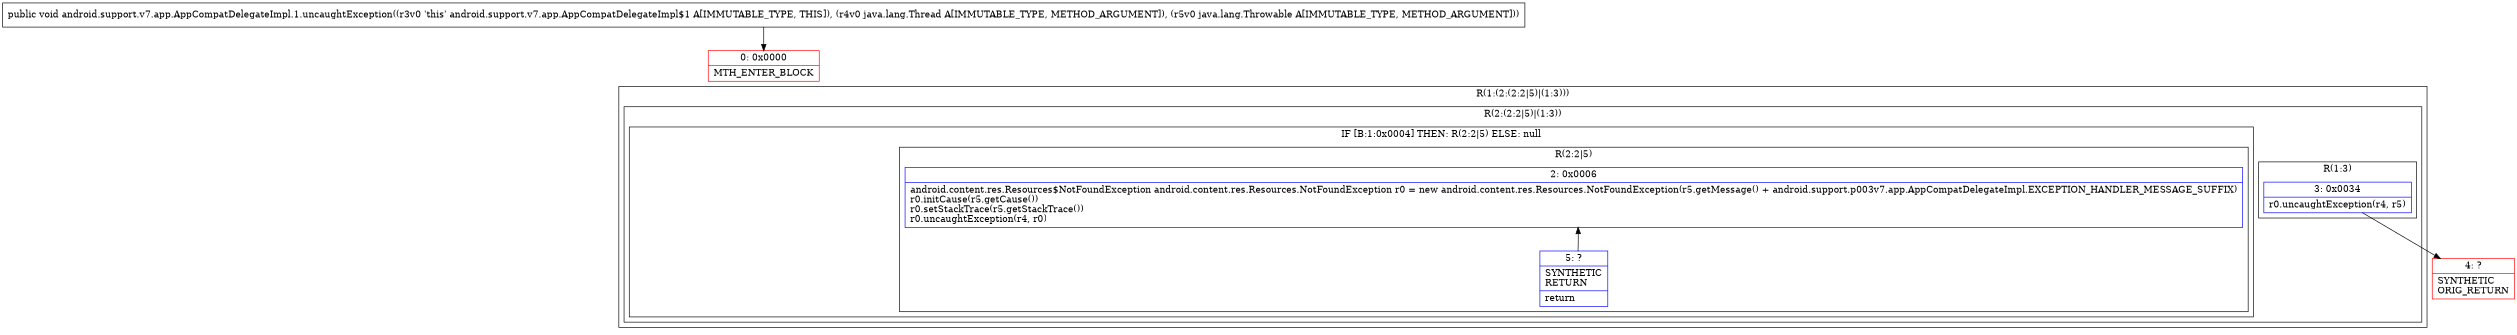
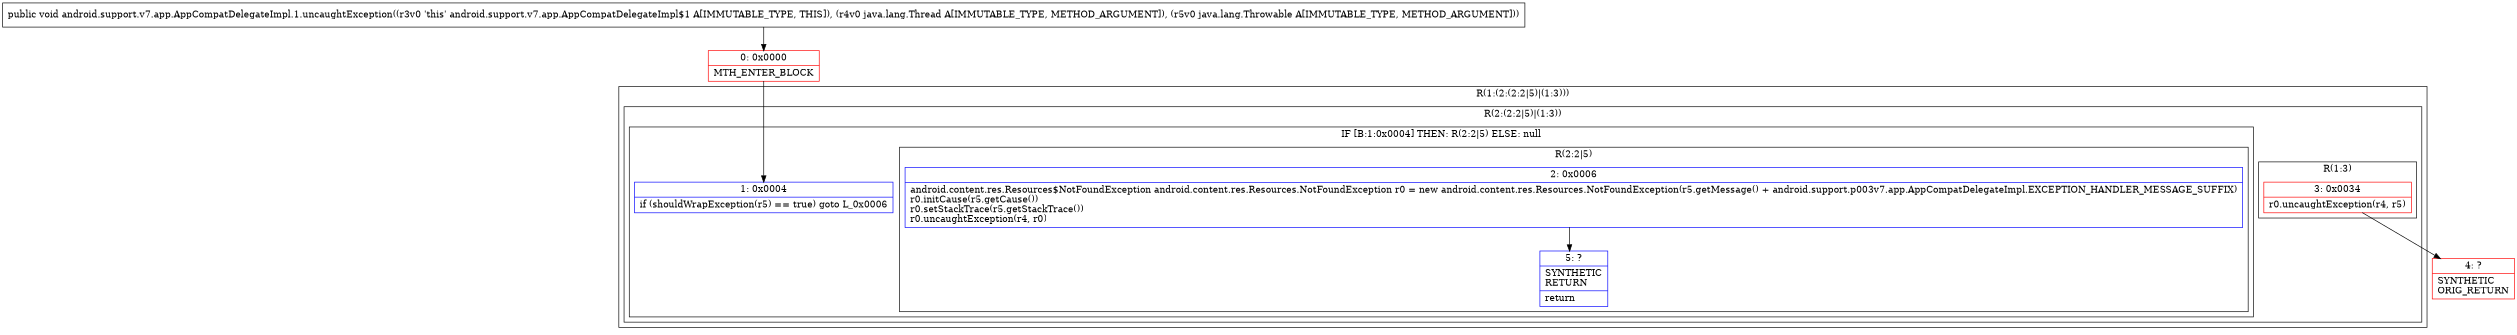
node "1: 0x0004": added
node "3: 0x0034": color blue -> red
edge "5: ?" -> "2: 0x0006": reversed
